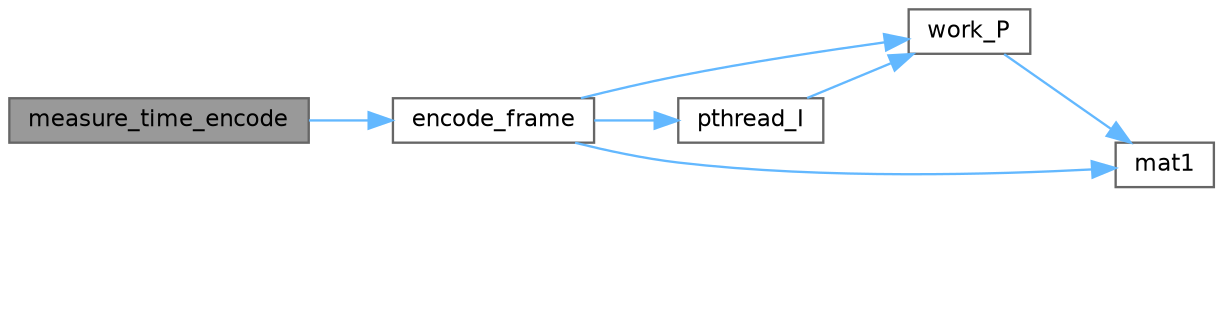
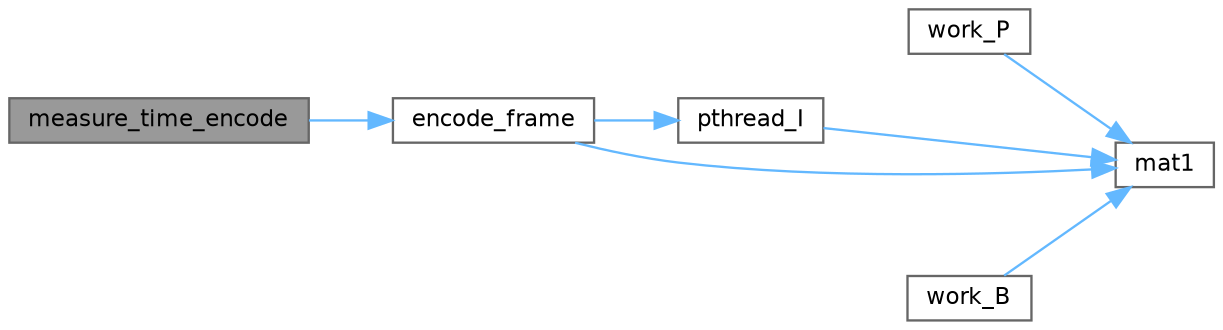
edge "encode_frame" -> "work_P": removed
edge "pthread_I" -> "work_P": now "pthread_I" -> "mat1"
node "work_B": added
